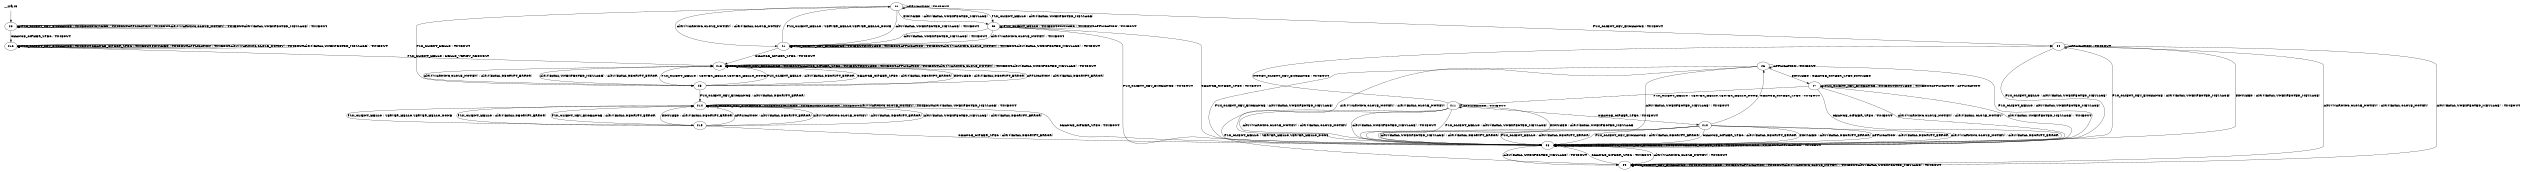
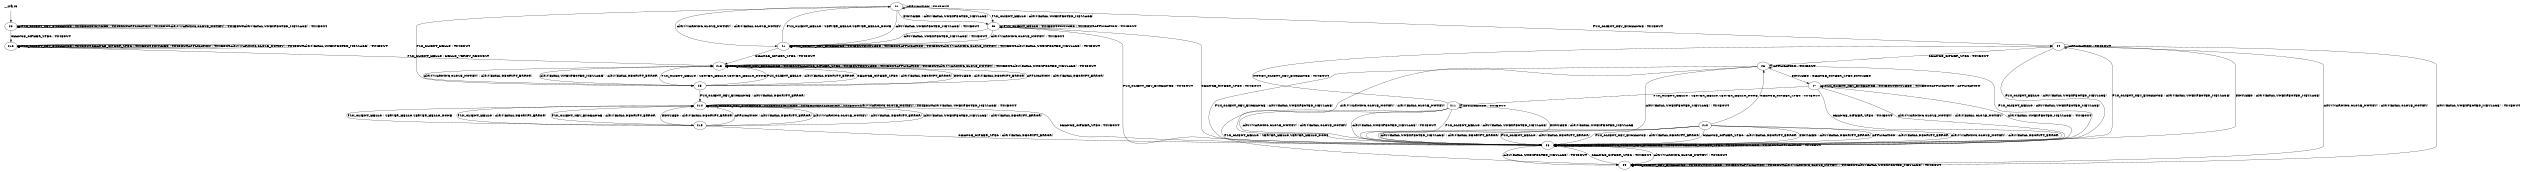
edge "s4" -> "s6": added, label "CHANGE_CIPHER_SPEC / TIMEOUT"
edge "s11" -> "s10": removed, label "CHANGE_CIPHER_SPEC / TIMEOUT"
